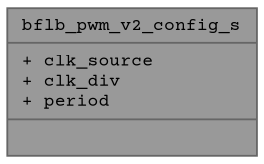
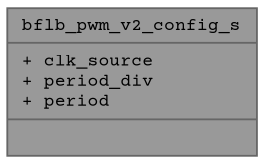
node "bflb_pwm_v2_config_s": text "+ clk_div" -> "+ period_div"
